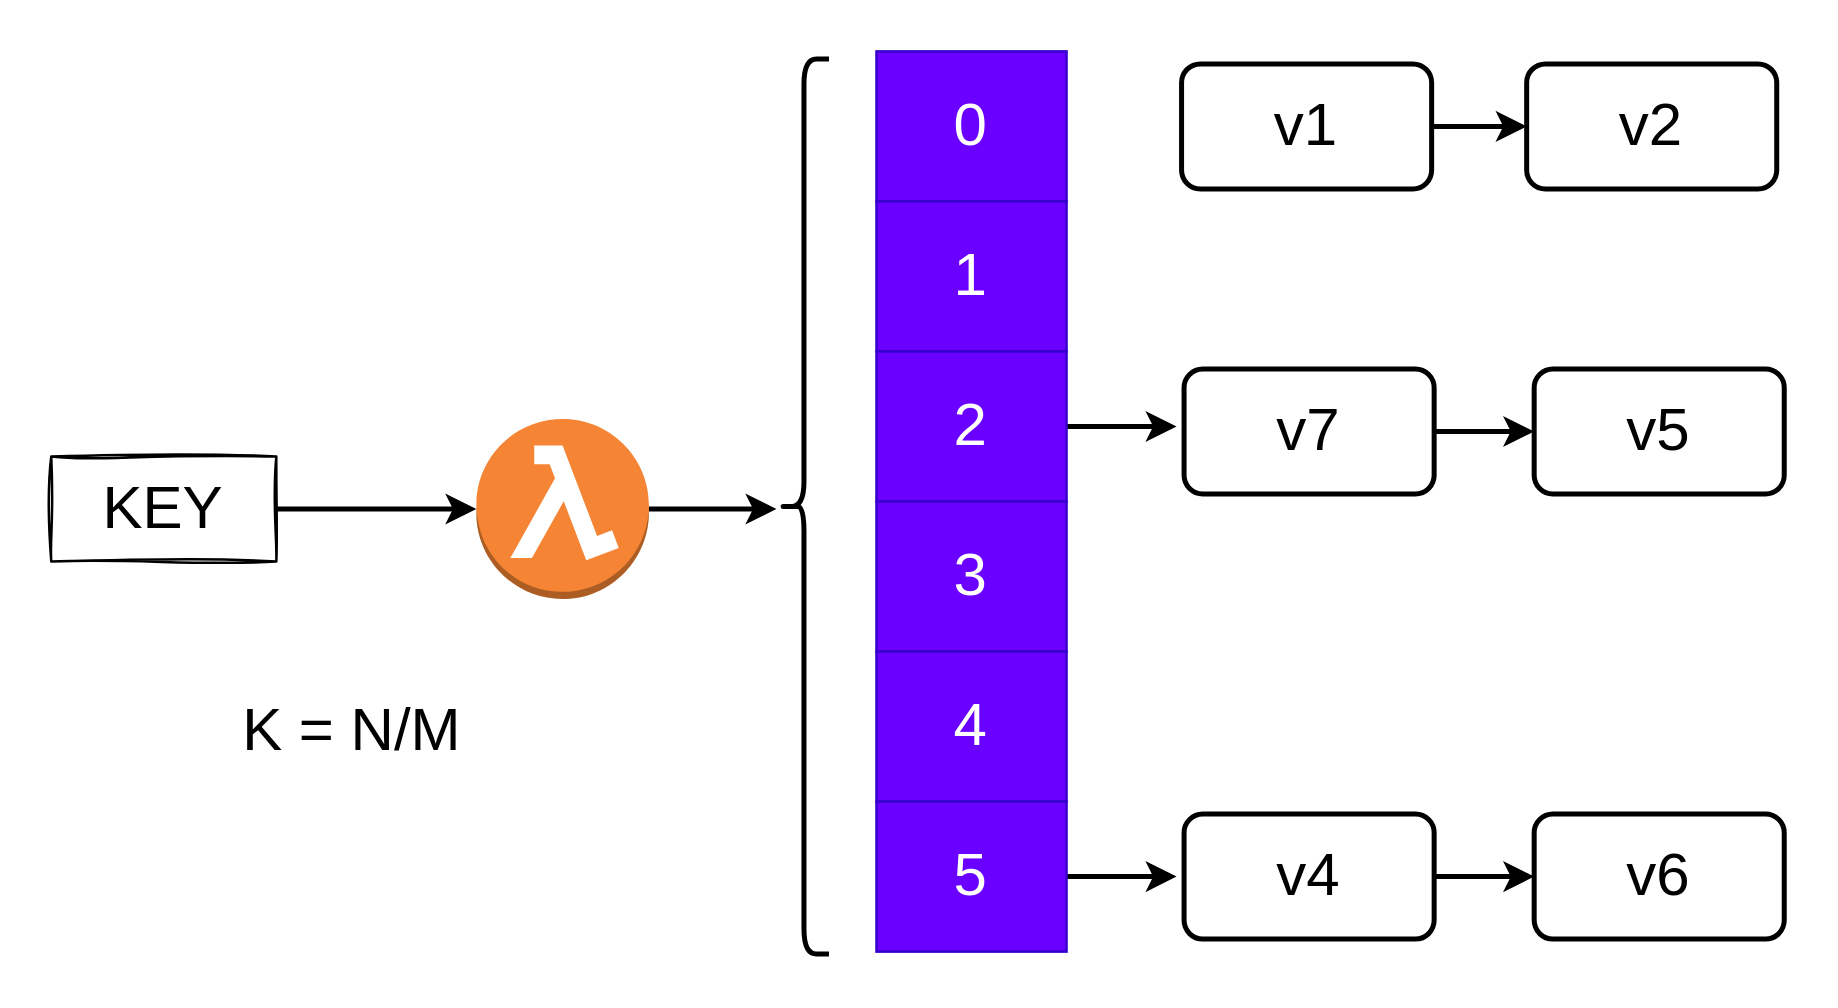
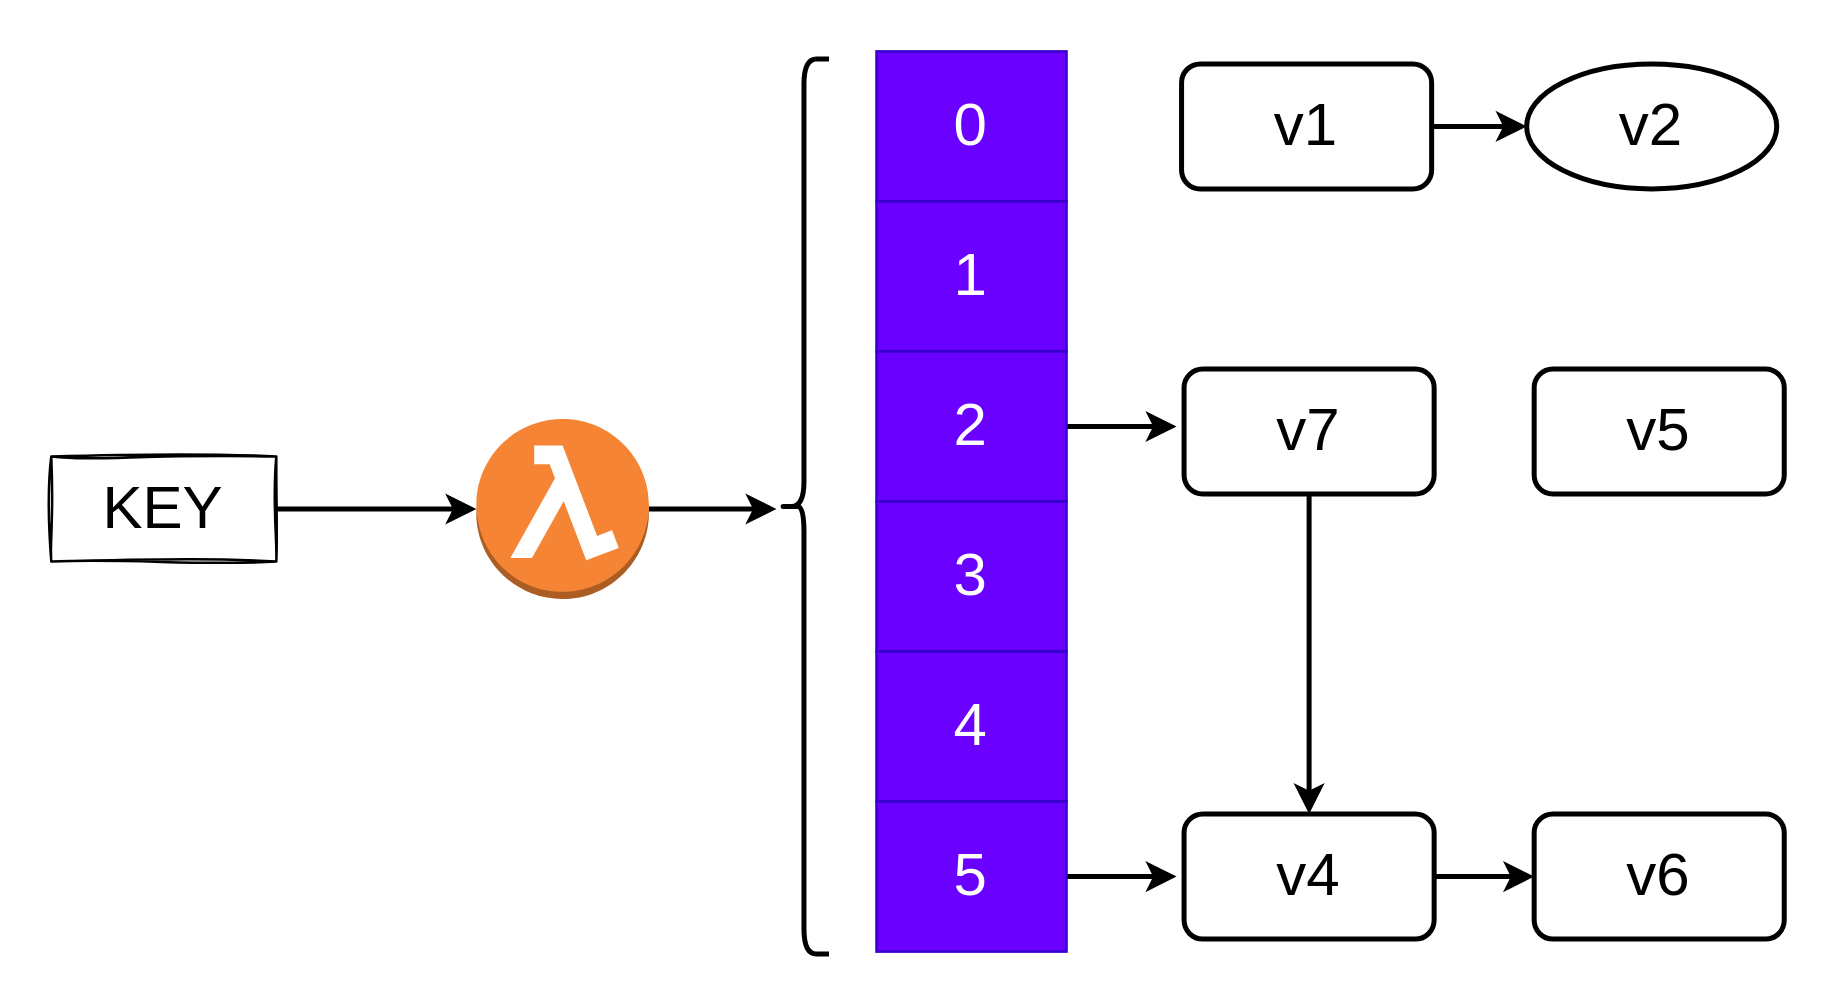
node "v2": shape rounded rectangle -> ellipse
edge "v7" -> "v5": now "v7" -> "v4"
node "K = N/M": removed
